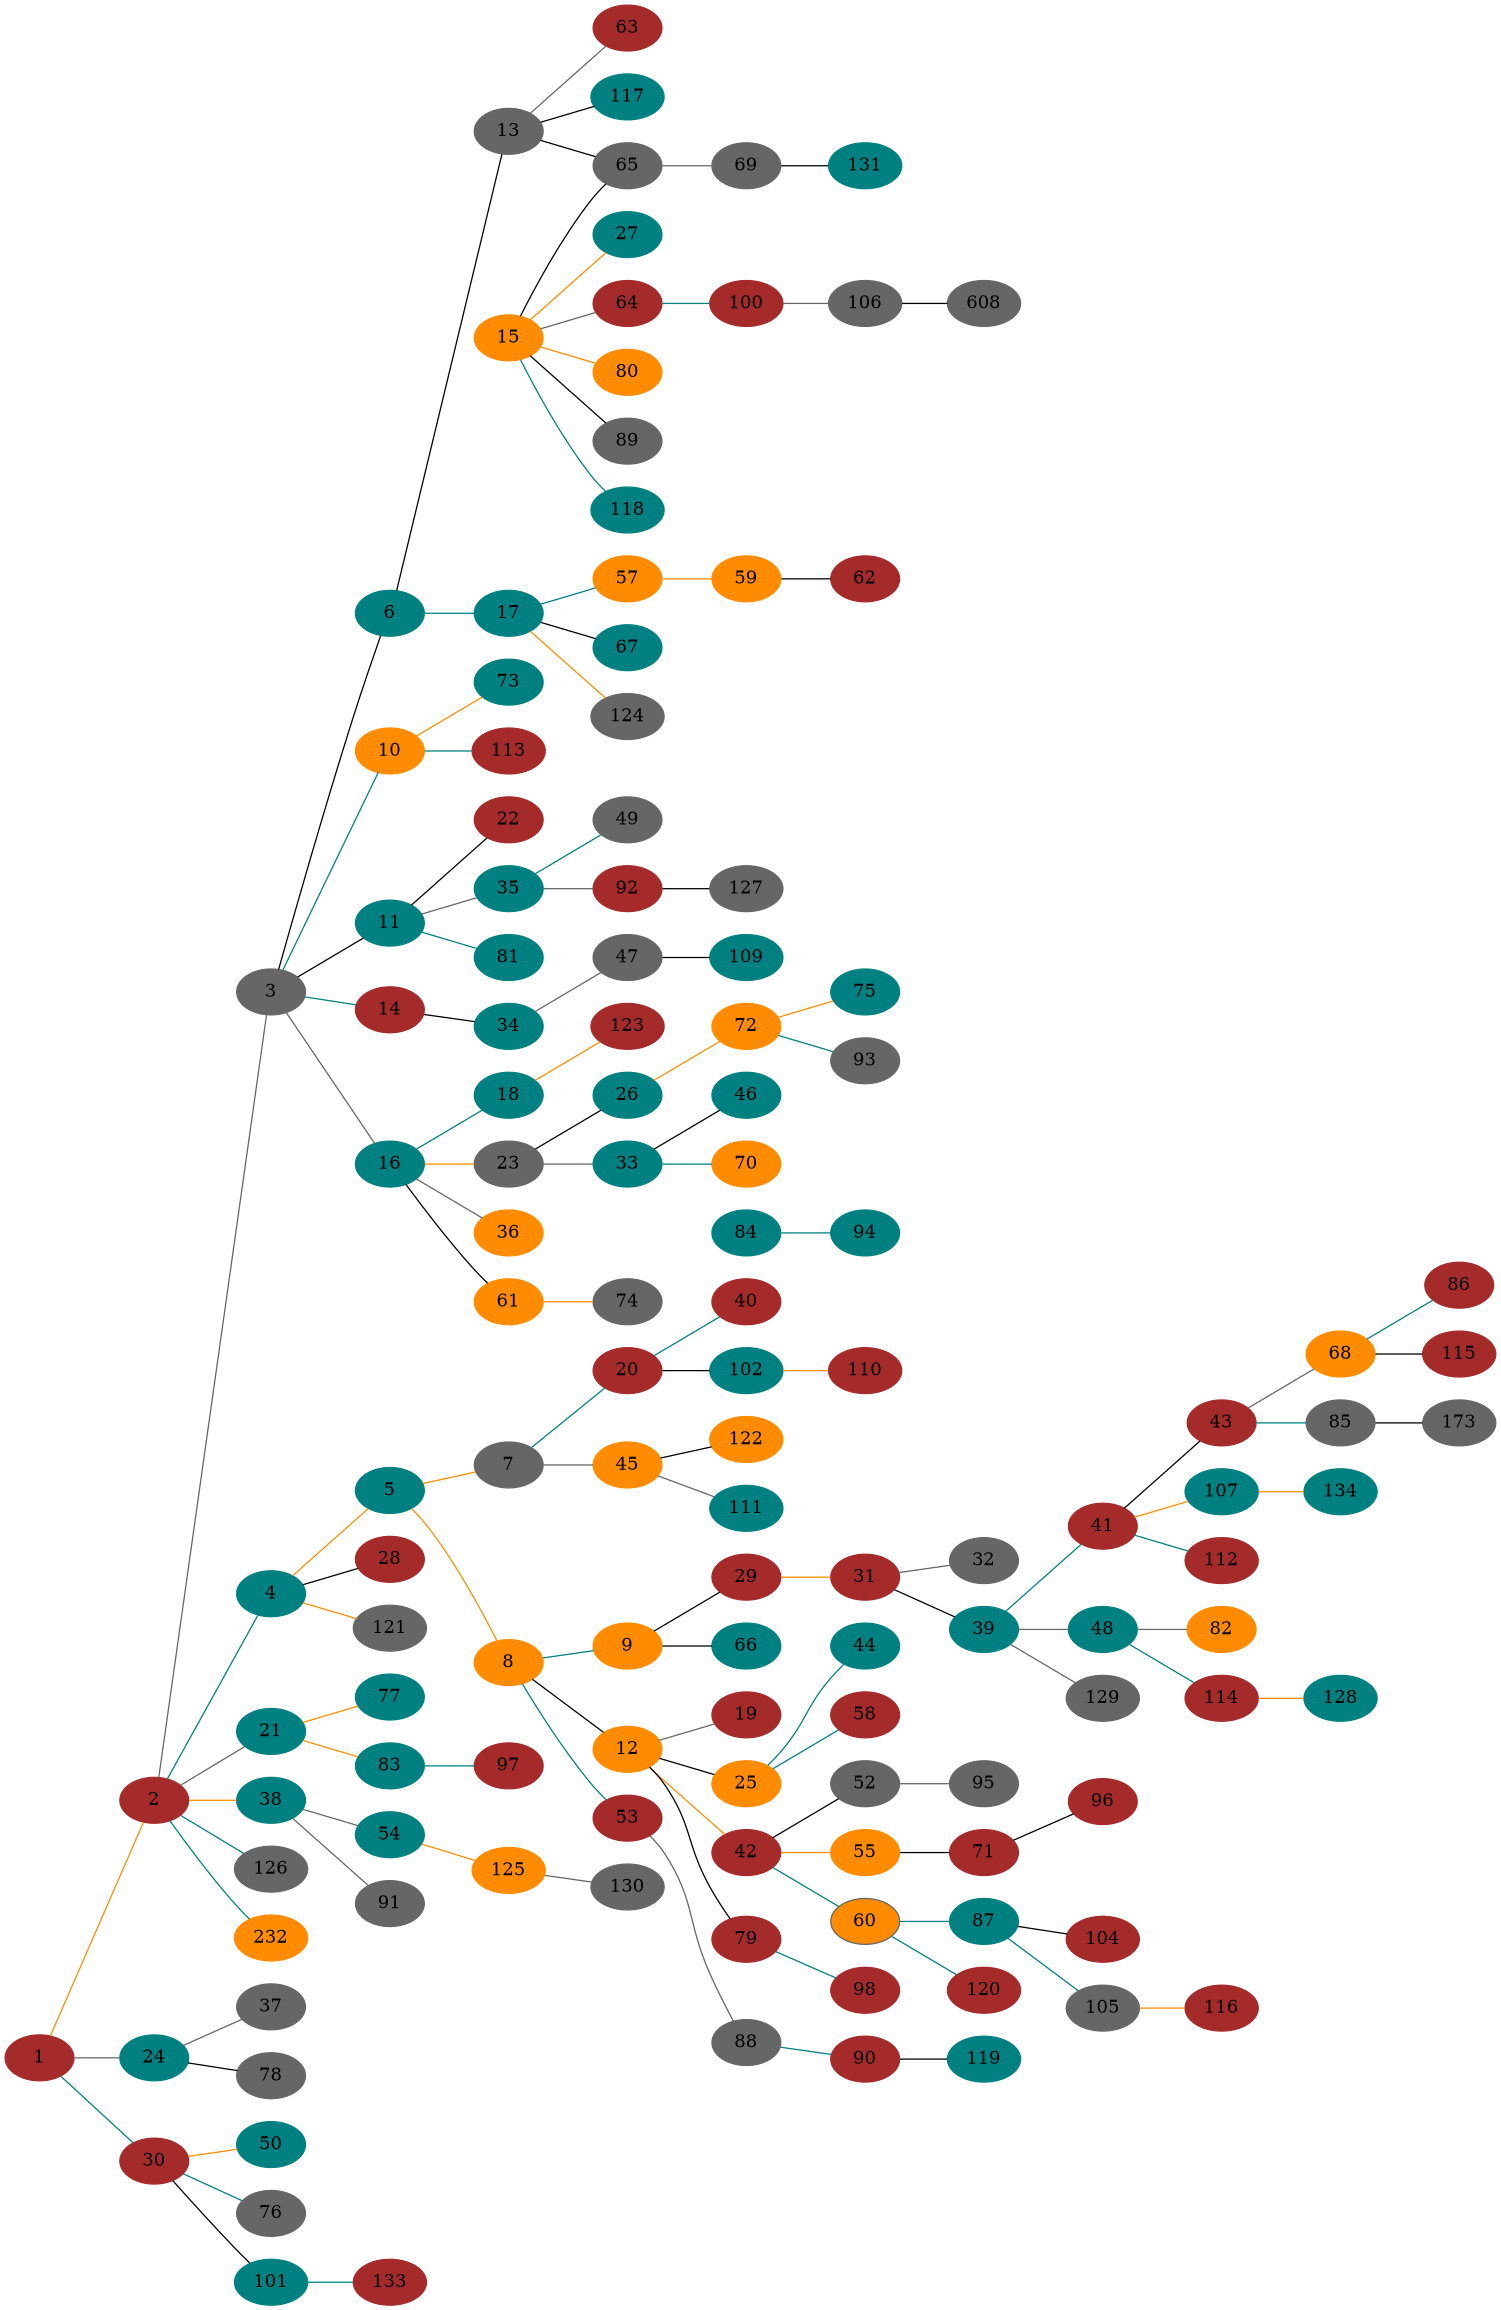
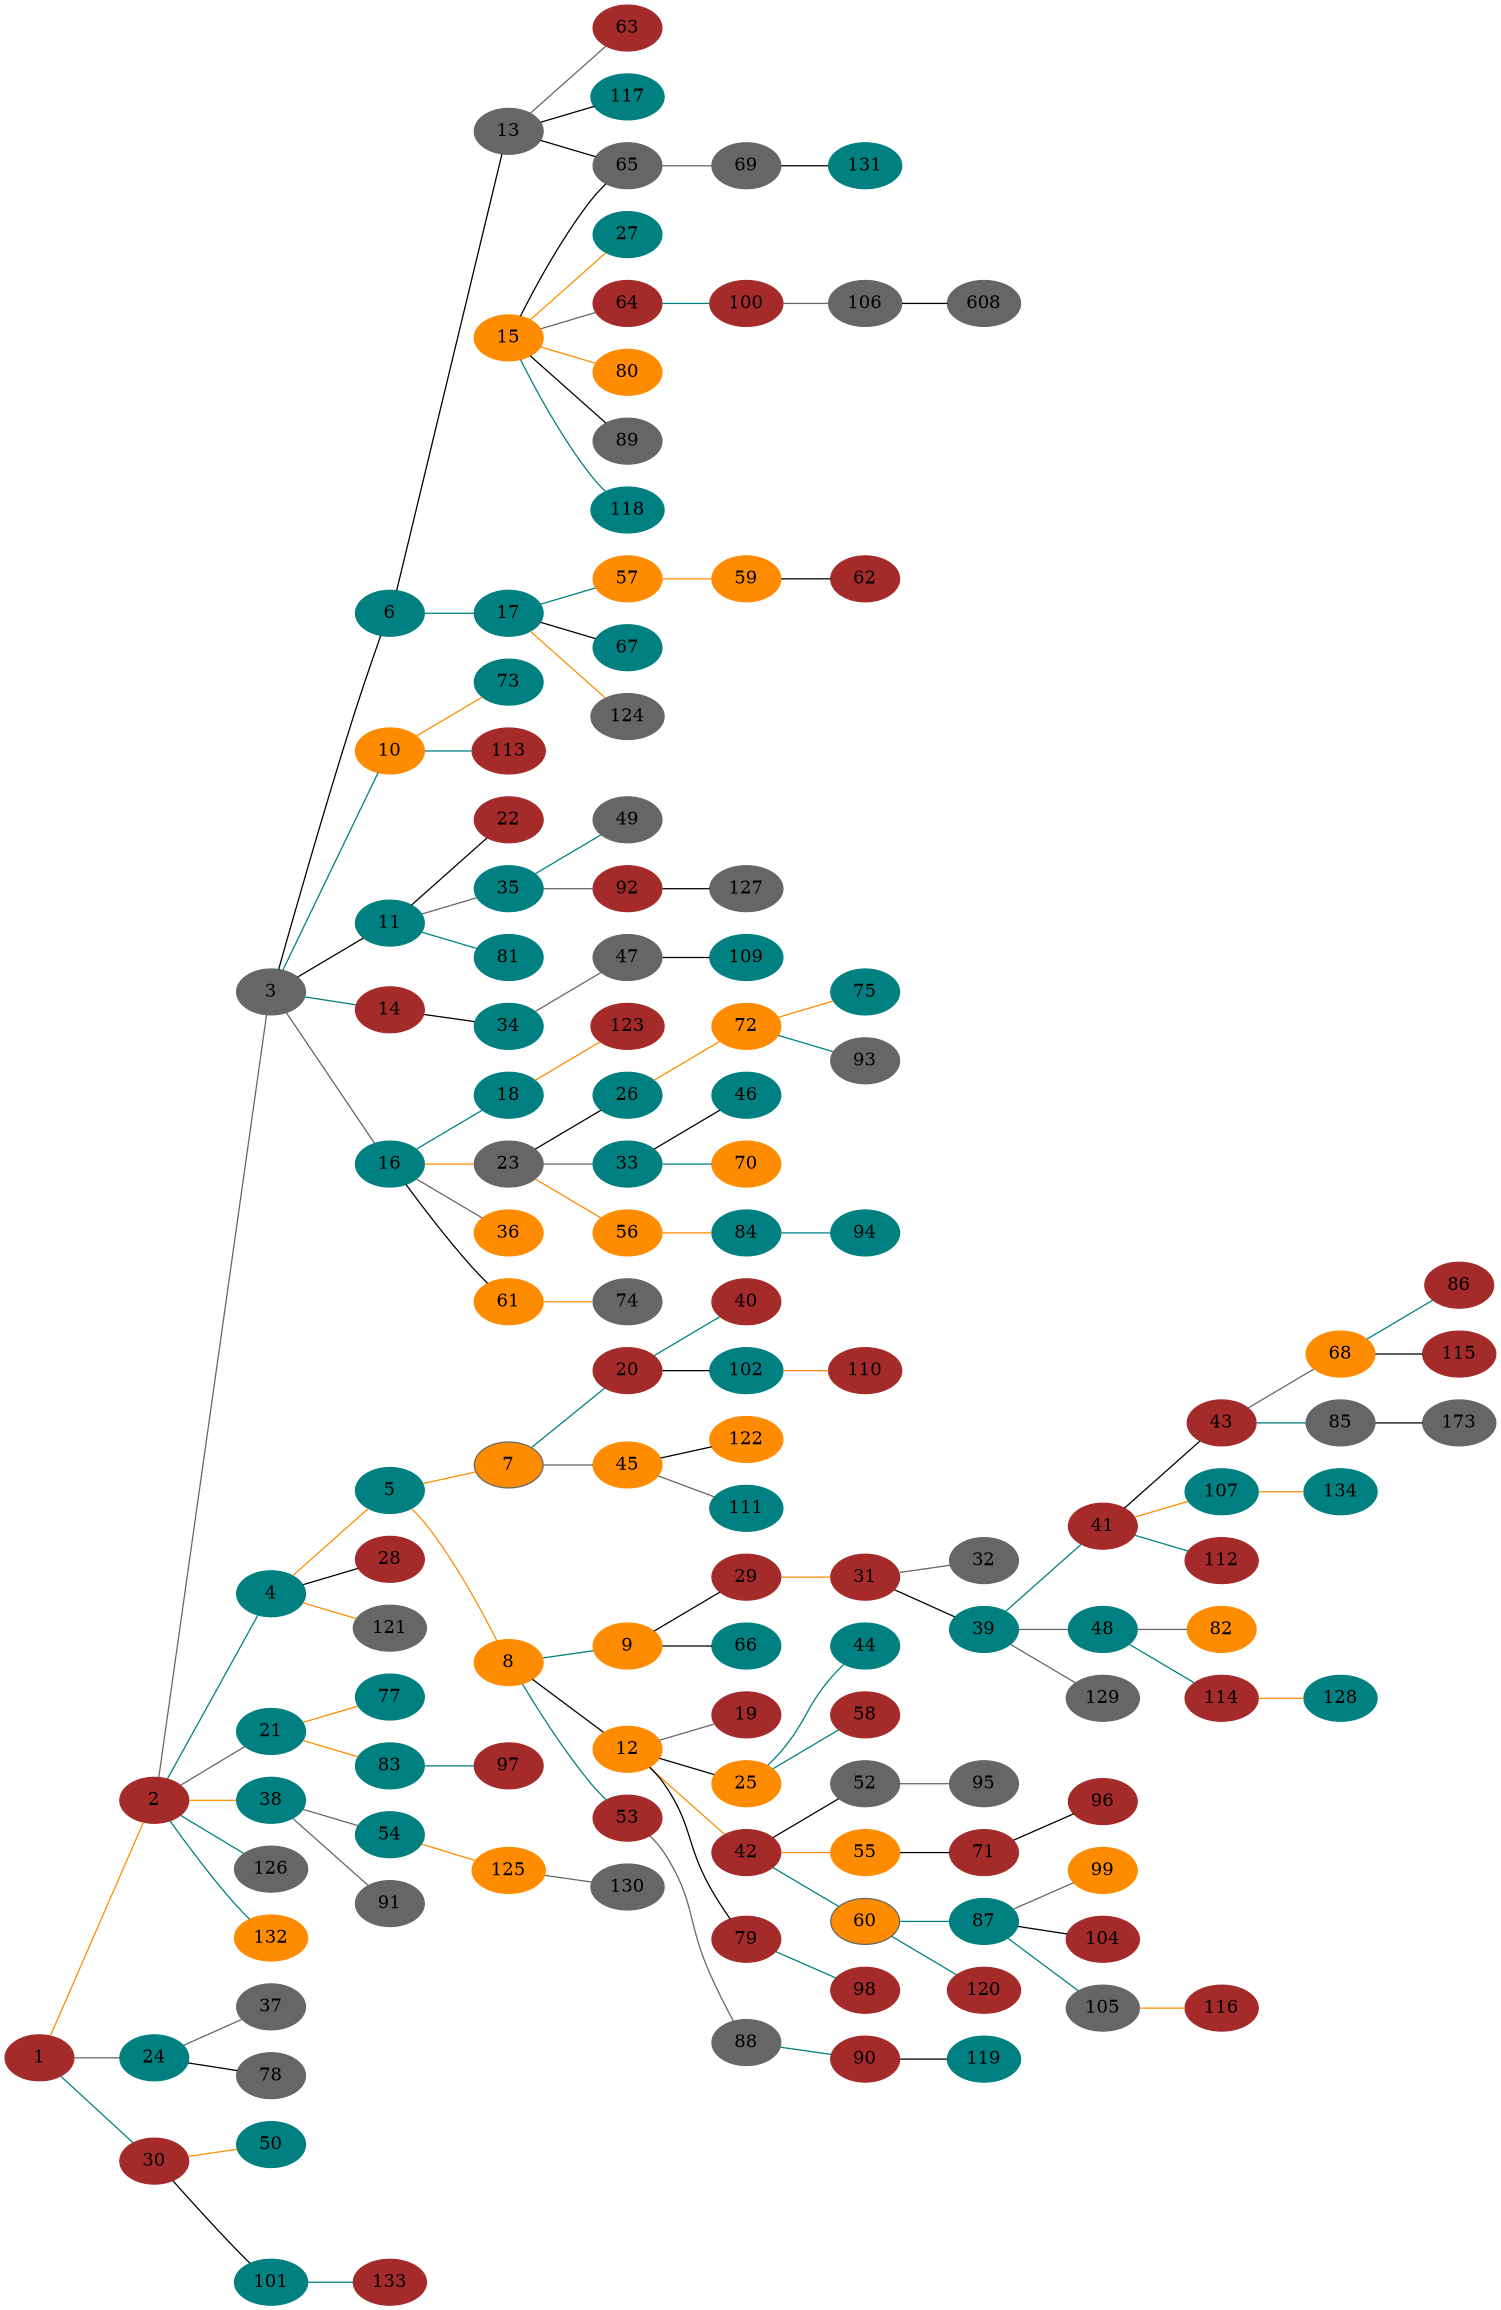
node "56": added
node "7": fillcolor gray40 -> darkorange
node "99": added
node "232": label "232" -> "132"
node "76": removed
